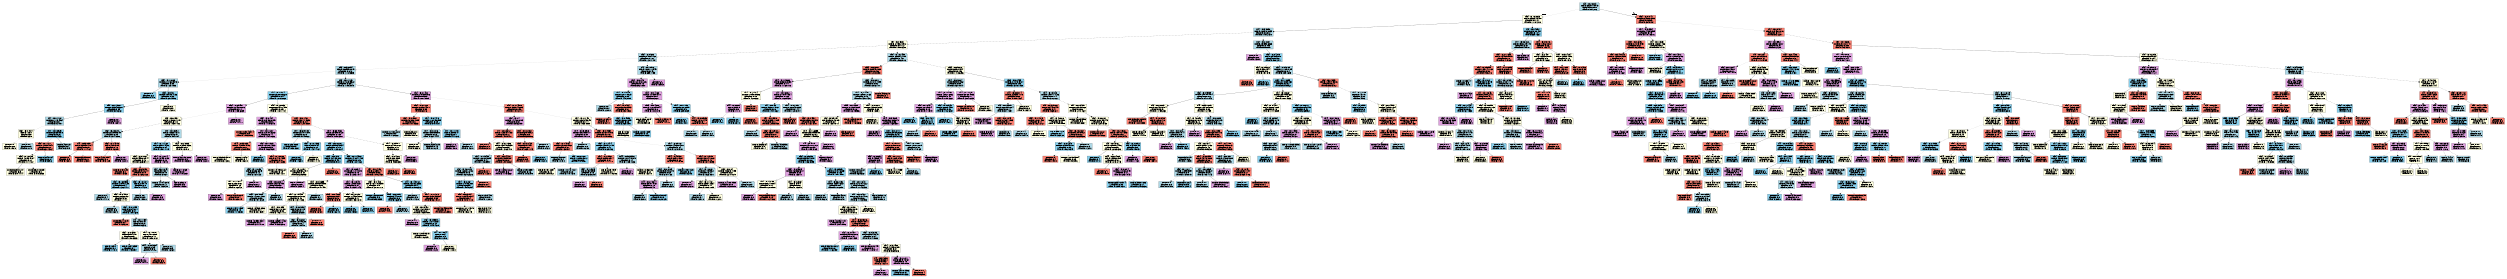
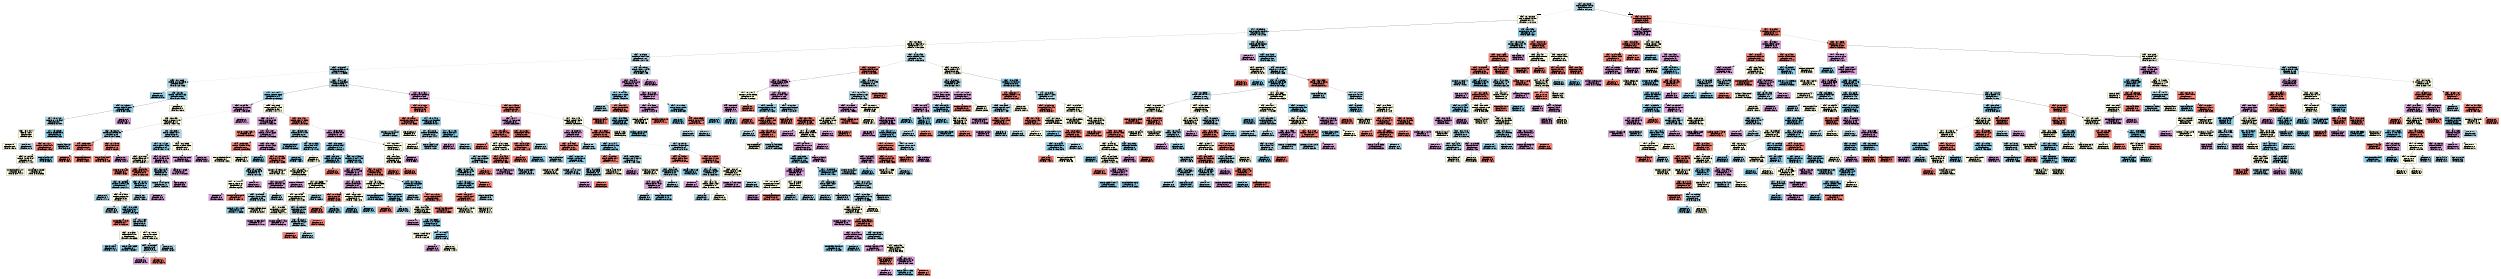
node "mse = 24979.6875 samples = 4 value = 381.75": added
